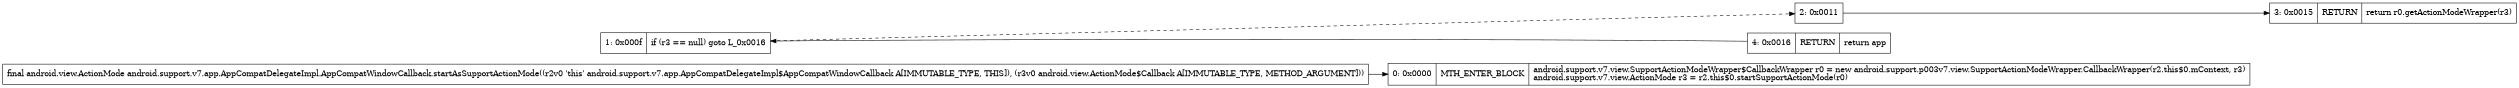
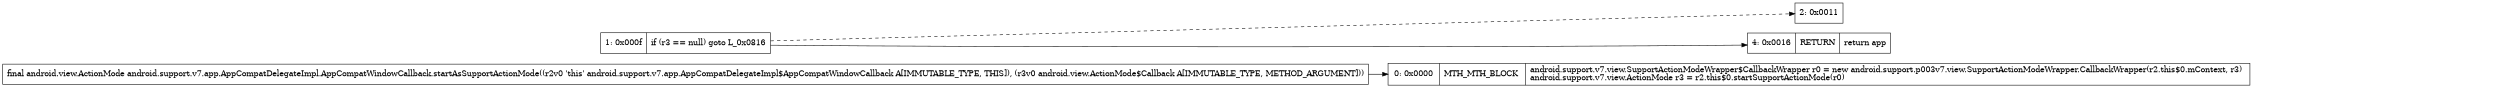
node "3: 0x0015": removed
edge "4: 0x0016" -> "1: 0x000f": reversed
node "1: 0x000f": text "if (r3 == null) goto L_0x0016" -> "if (r3 == null) goto L_0x0816"
node "0: 0x0000": text "MTH_ENTER_BLOCK" -> "MTH_MTH_BLOCK"
